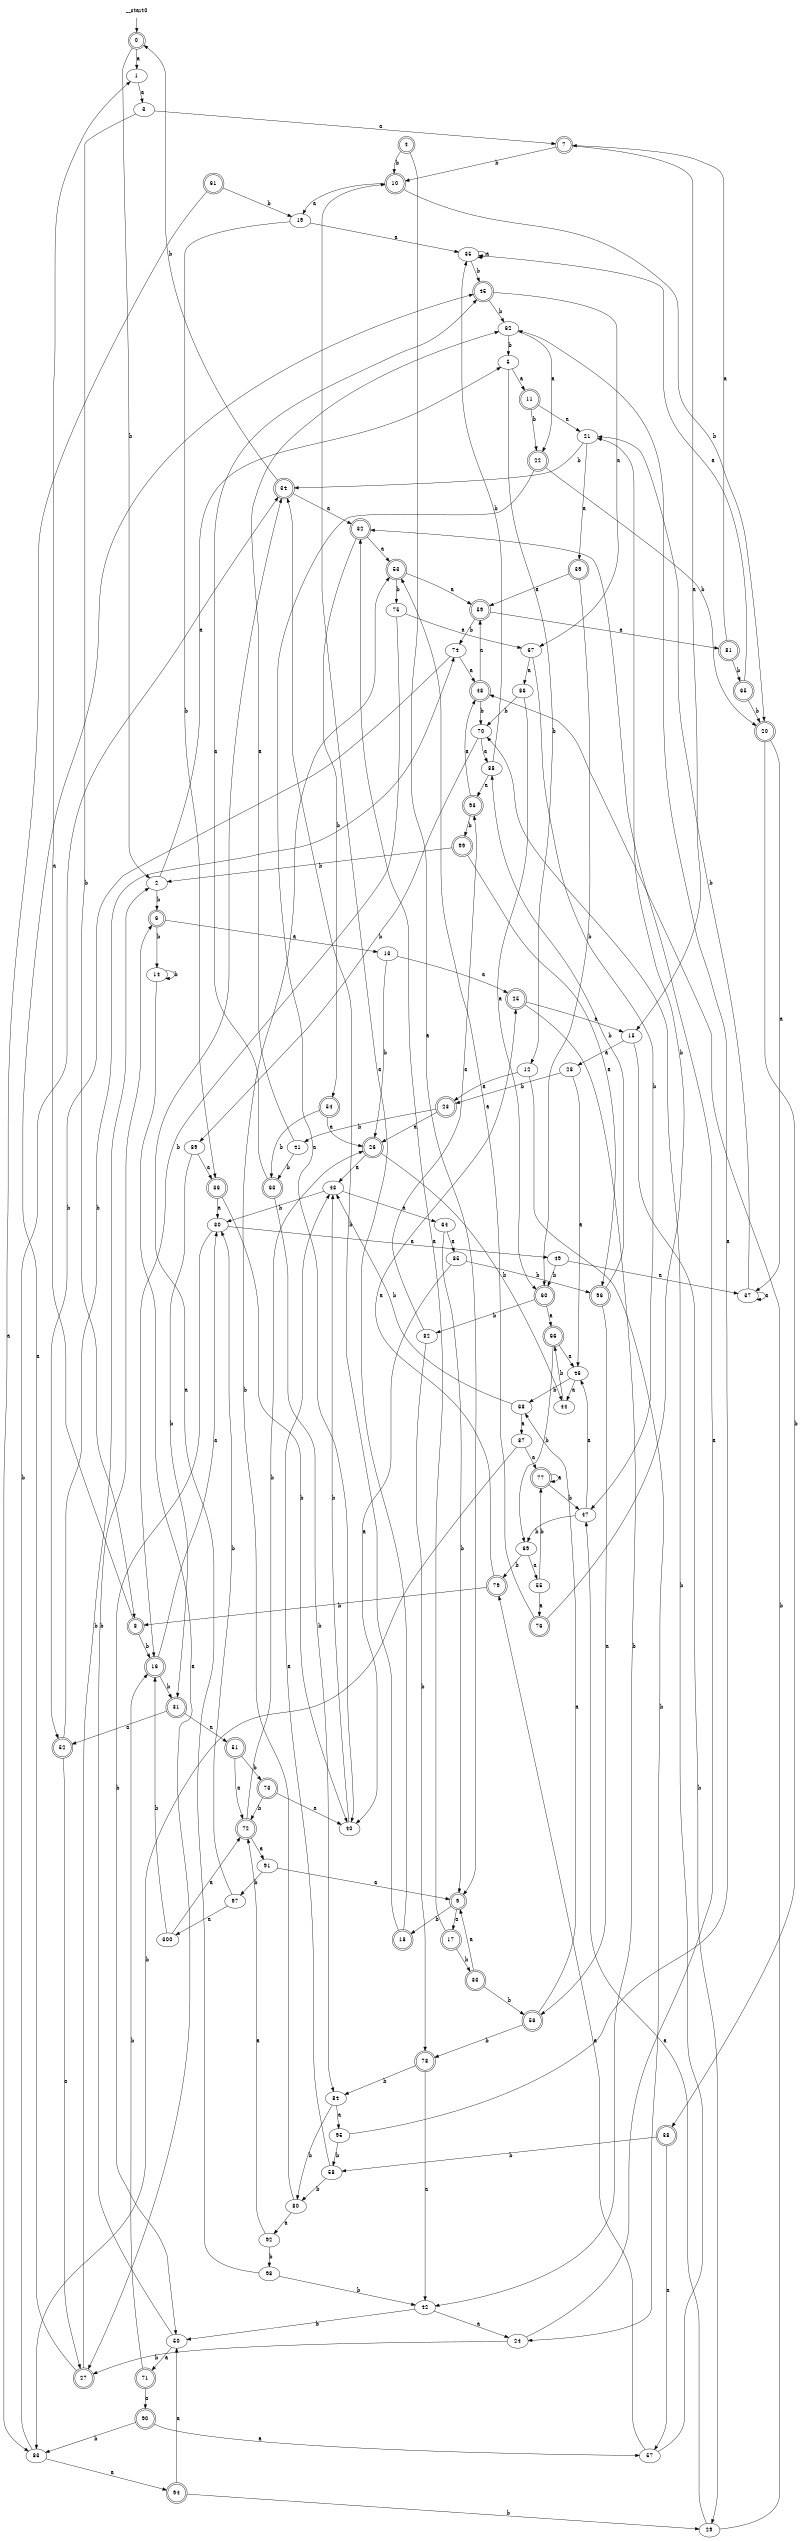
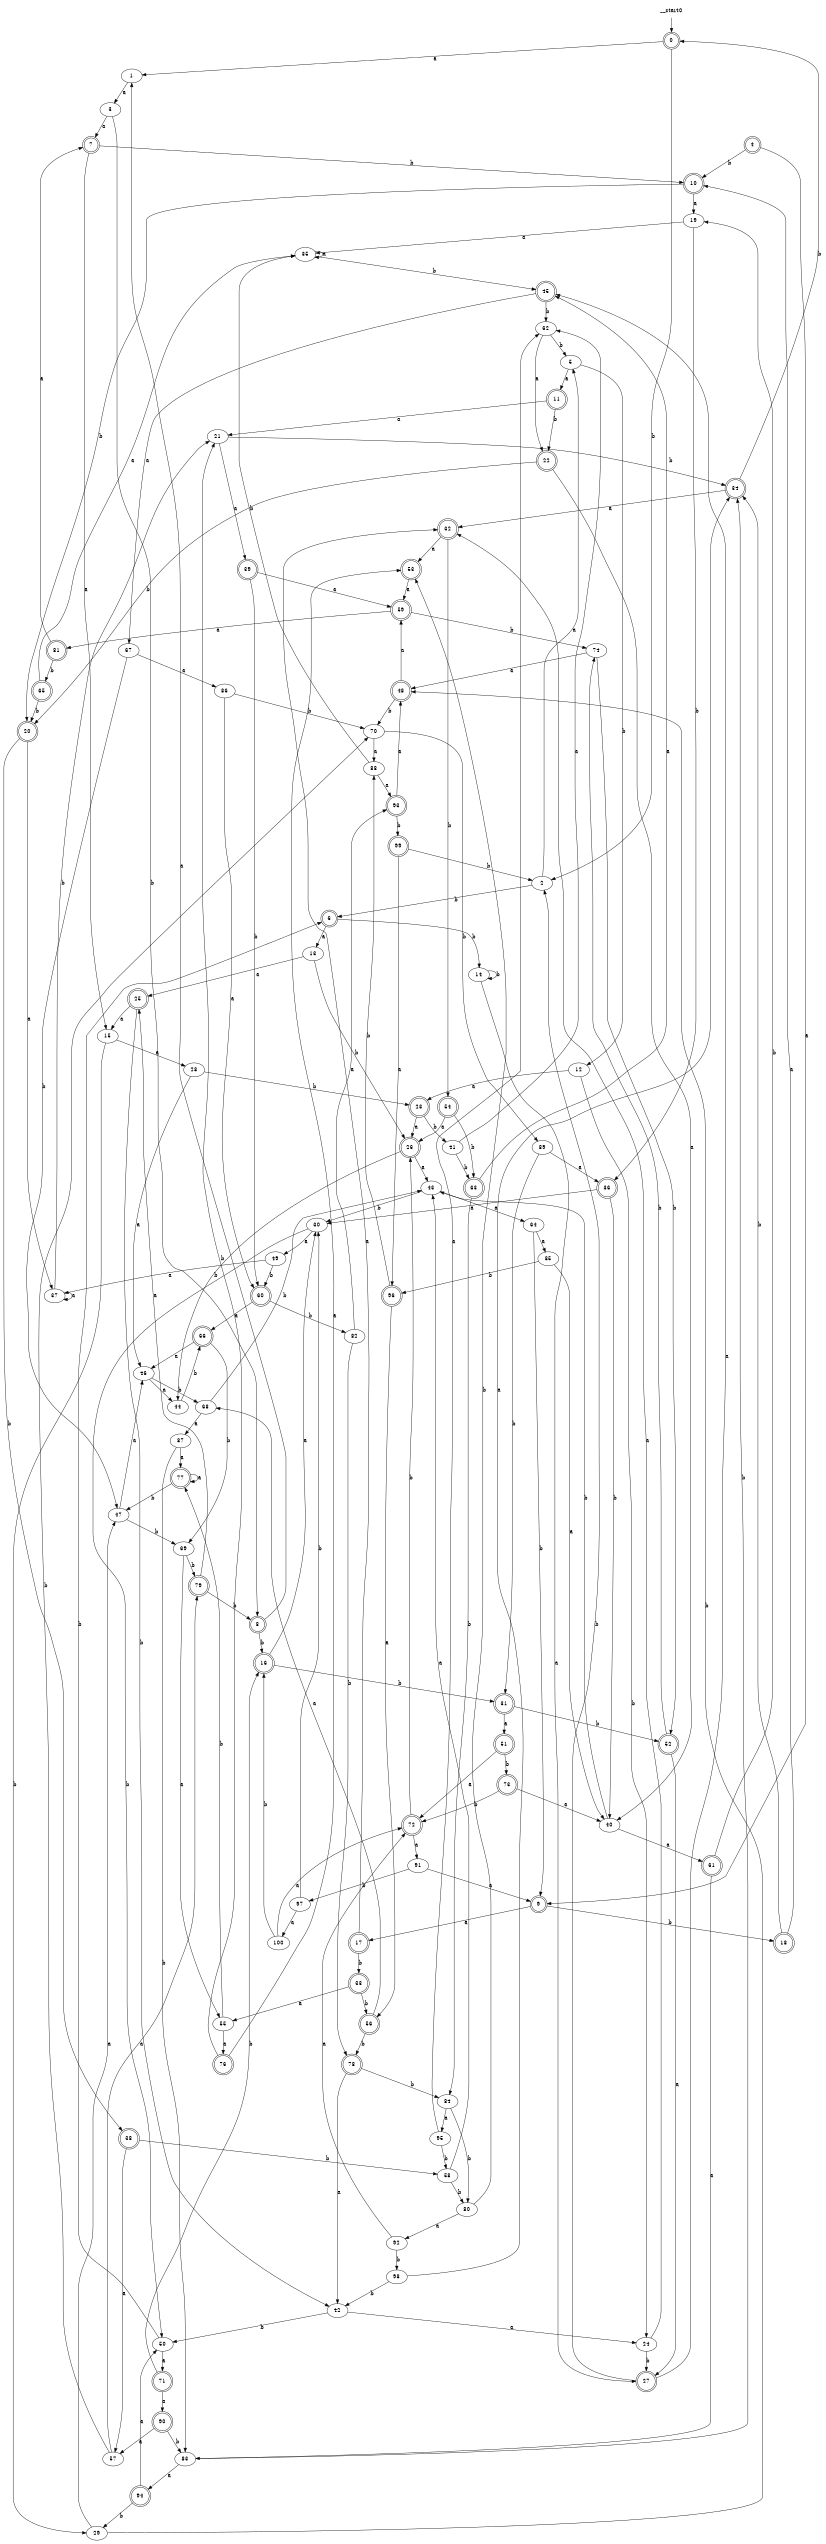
node "75": removed
edge "31" -> "52": label "a" -> "b"
edge "40" -> "61": added, label "a"
node "300": label "300" -> "100"
edge "33" -> "9": now "33" -> "55"
